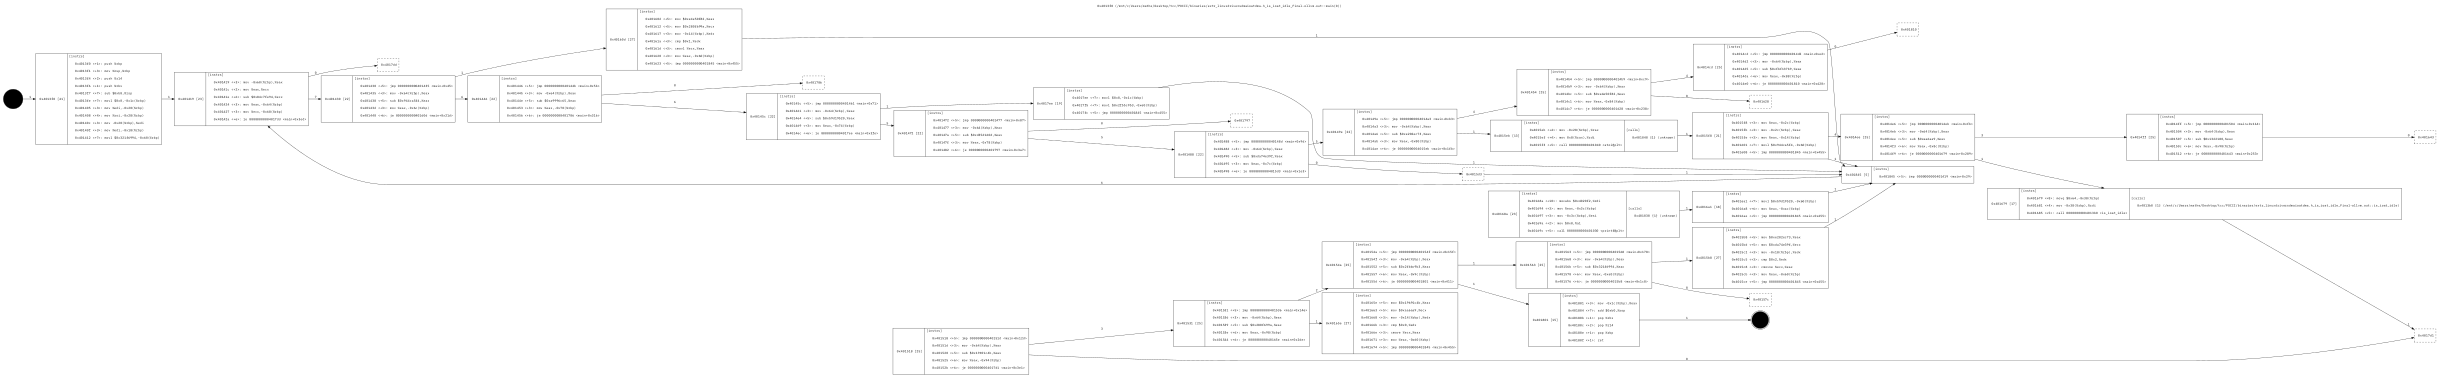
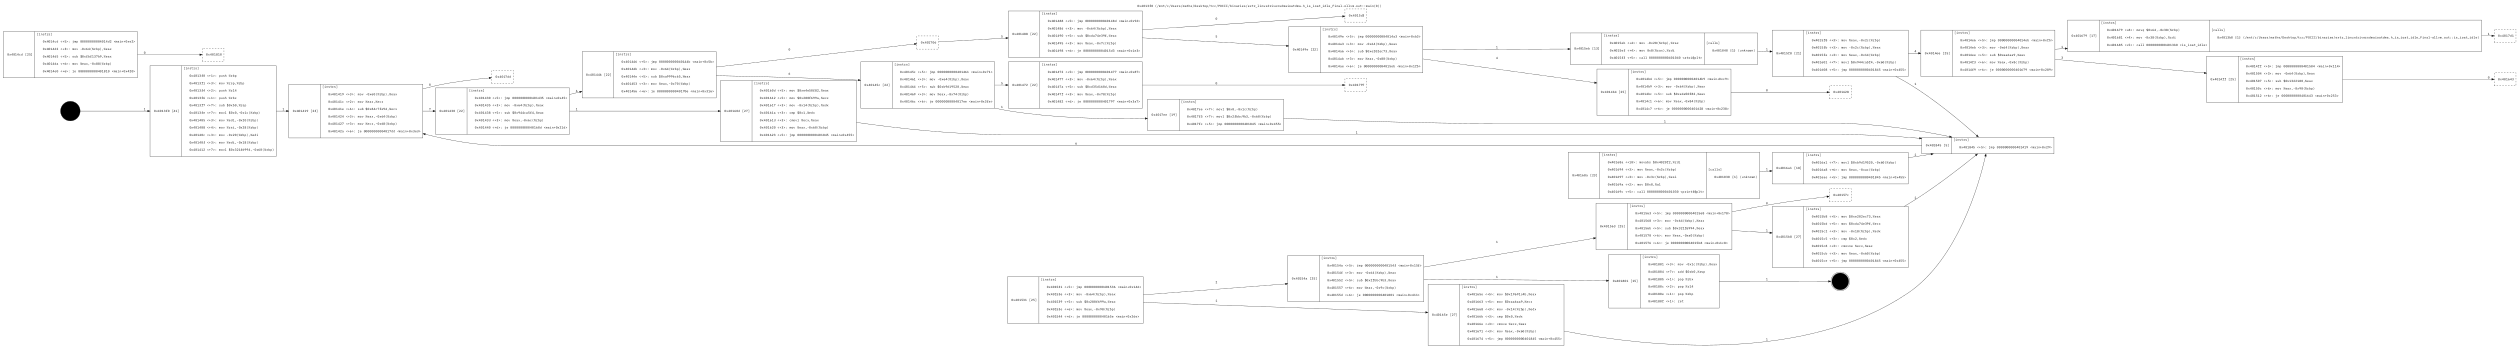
edge "0x4014b4 [25]" -> "0x4014cd [25]": removed, label "4"
edge "0x401472 [22]" -> "0x401488 [22]": now "0x401706" -> "0x401488 [22]"
edge "0x4015d3" -> "0x401845 [5]": now "0x40165e [27]" -> "0x401845 [5]"
node "0x401518 [25]": removed
